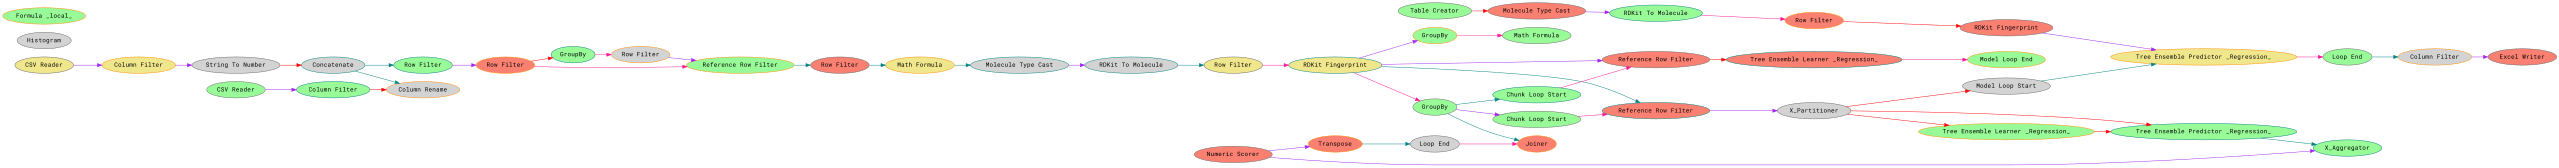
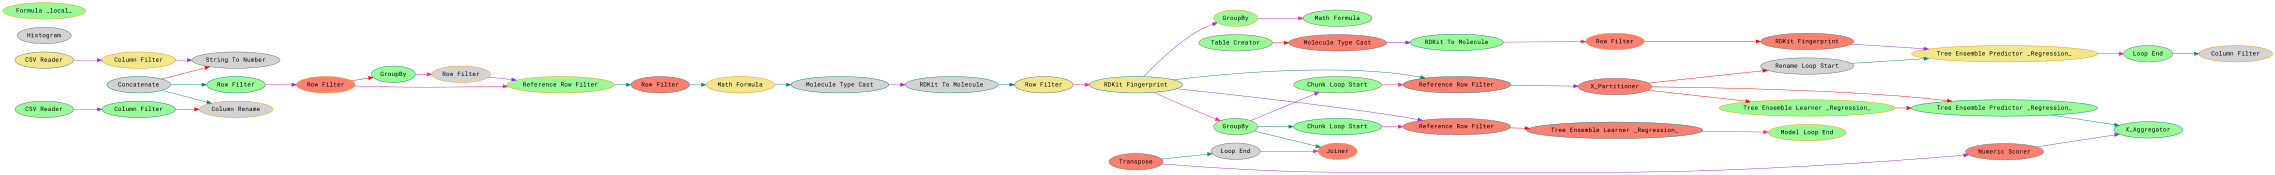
node "Excel Writer": removed
edge "String To Number" -> "Concatenate": reversed
node "Model Loop Start": label "Model Loop Start" -> "Rename Loop Start"
node "X_Partitioner": fillcolor lightgrey -> salmon
node "Transpose": color darkorange -> gray40
edge "Numeric Scorer" -> "Transpose": reversed
